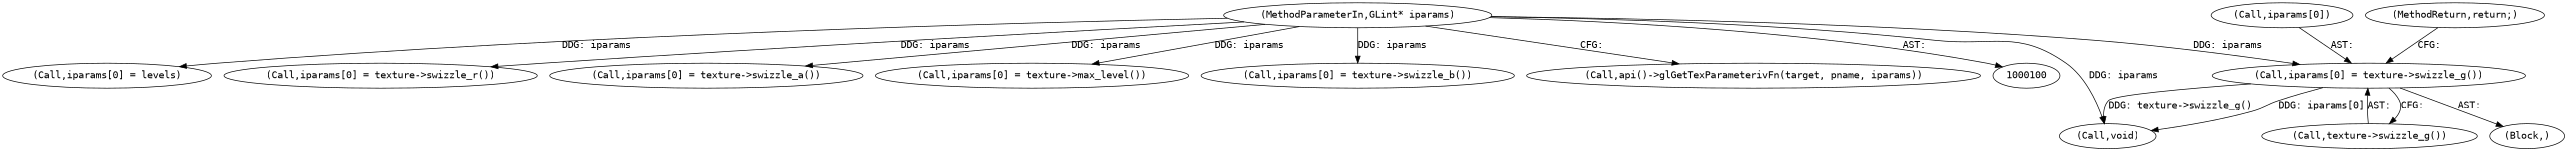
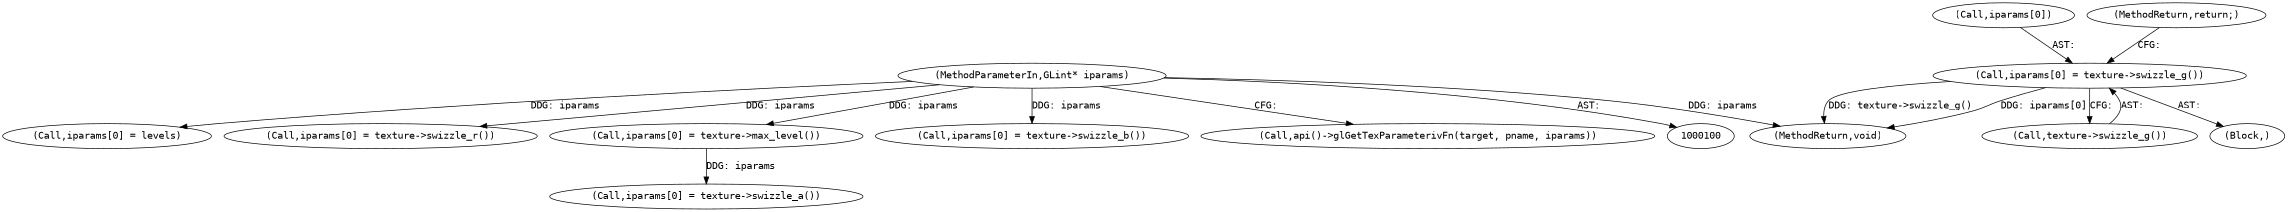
edge "(MethodParameterIn,GLint* iparams)" -> "(Call,iparams[0] = texture->swizzle_g())": removed, label "DDG: iparams"
edge "(MethodParameterIn,GLint* iparams)" -> "(Call,iparams[0] = texture->swizzle_a())": now "(Call,iparams[0] = texture->max_level())" -> "(Call,iparams[0] = texture->swizzle_a())"
node "(Call,void)": label "(Call,void)" -> "(MethodReturn,void)"
